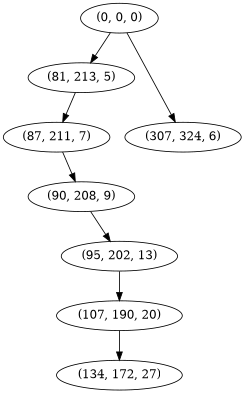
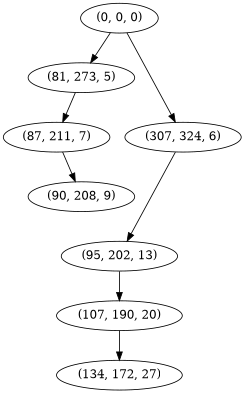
node "(81, 213, 5)": label "(81, 213, 5)" -> "(81, 273, 5)"
edge "(90, 208, 9)" -> "(95, 202, 13)": now "(307, 324, 6)" -> "(95, 202, 13)"
